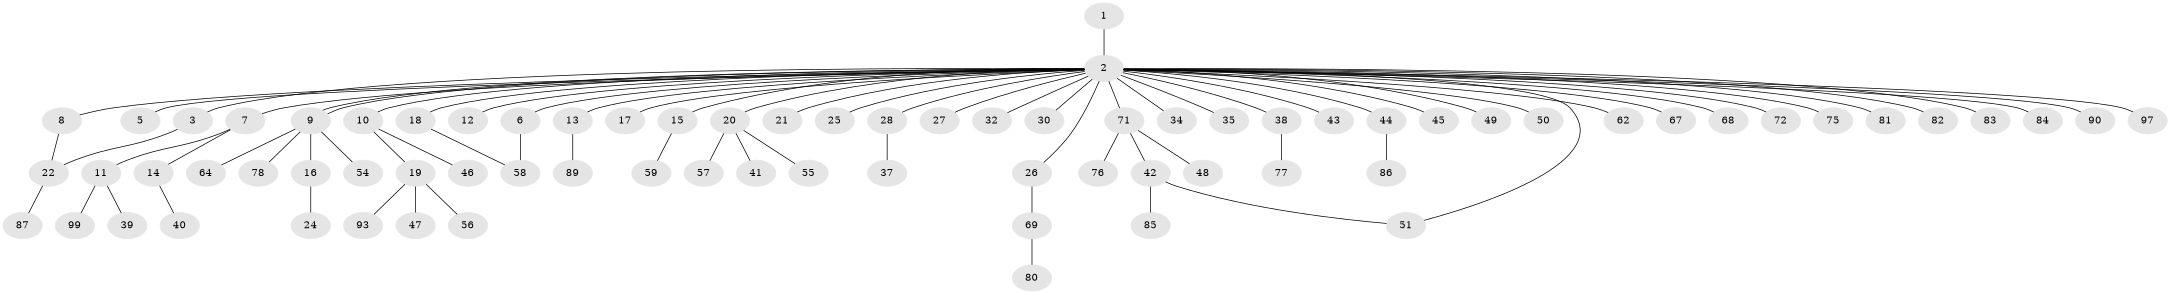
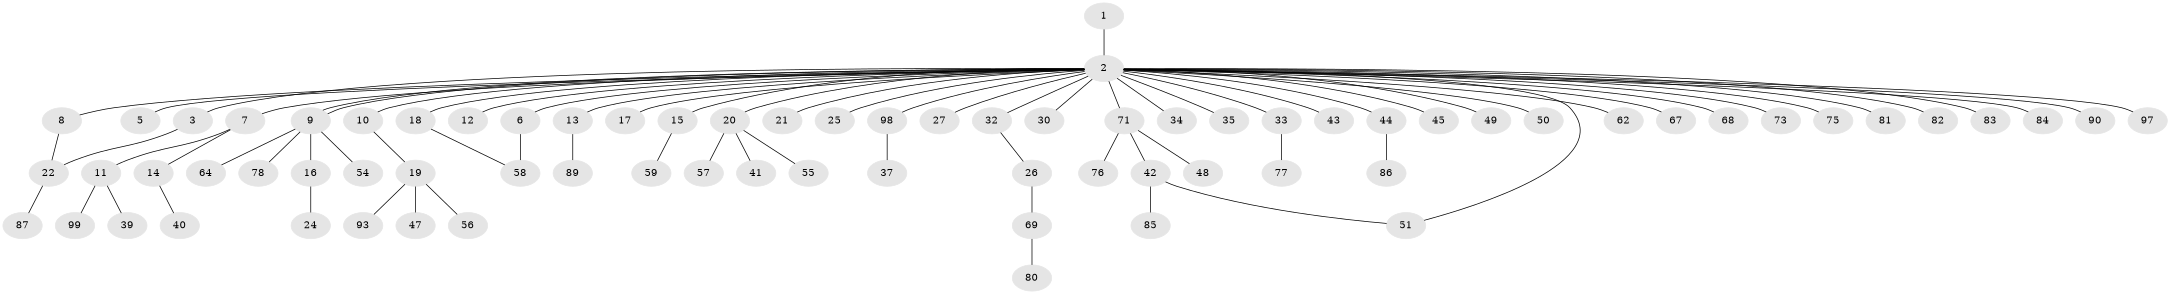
node "28": label "28" -> "98"
node "38": label "38" -> "33"
node "72": label "72" -> "73"
edge "2" -- "26": now "32" -- "26"
node "46": removed
